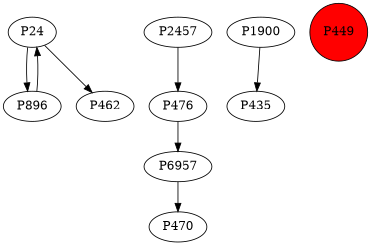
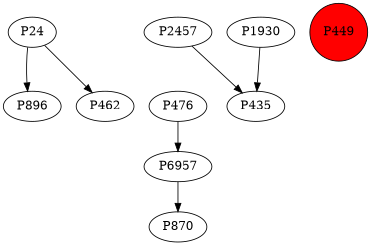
node "P1900": label "P1900" -> "P1930"
edge "P2457" -> "P476": now "P2457" -> "P435"
edge "P896" -> "P24": removed
node "P470": label "P470" -> "P870"
